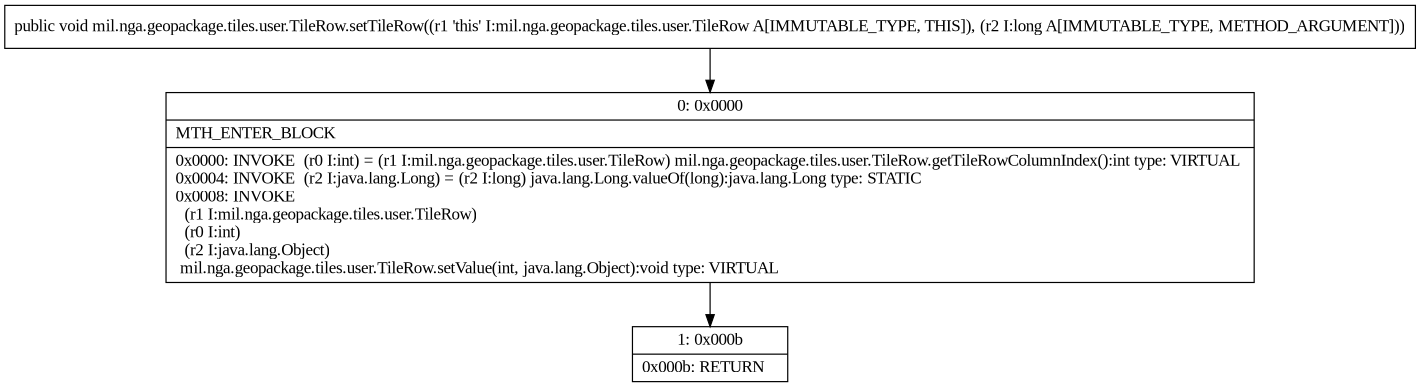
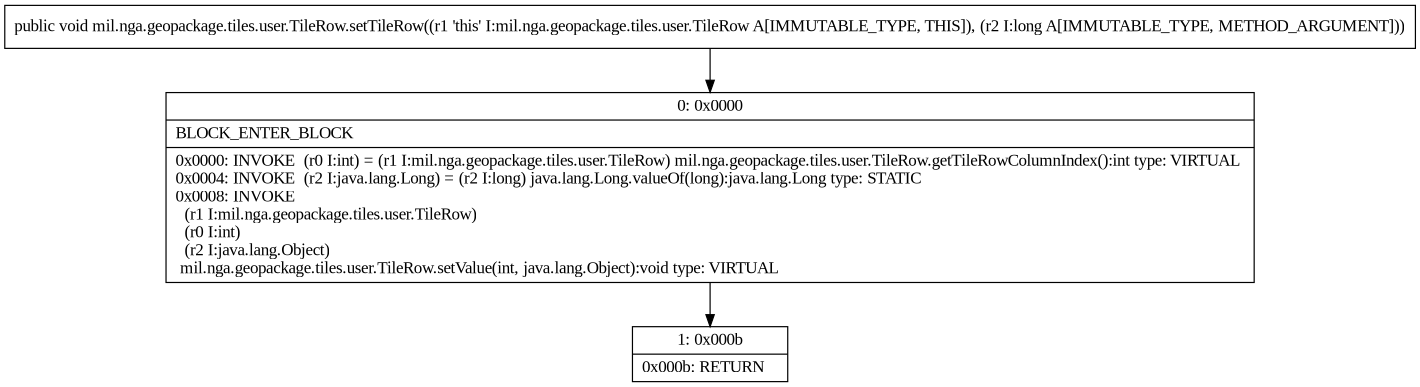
node "0: 0x0000": text "MTH_ENTER_BLOCK" -> "BLOCK_ENTER_BLOCK"
